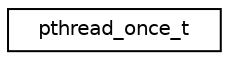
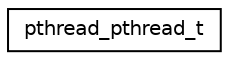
node "pthread_once_t": label "pthread_once_t" -> "pthread_pthread_t"
